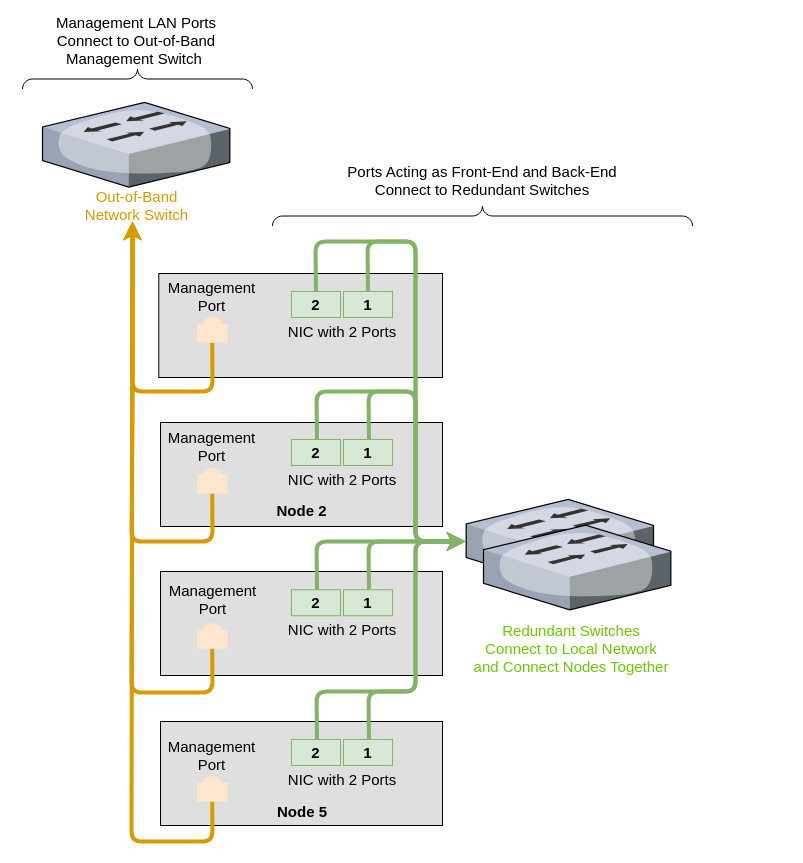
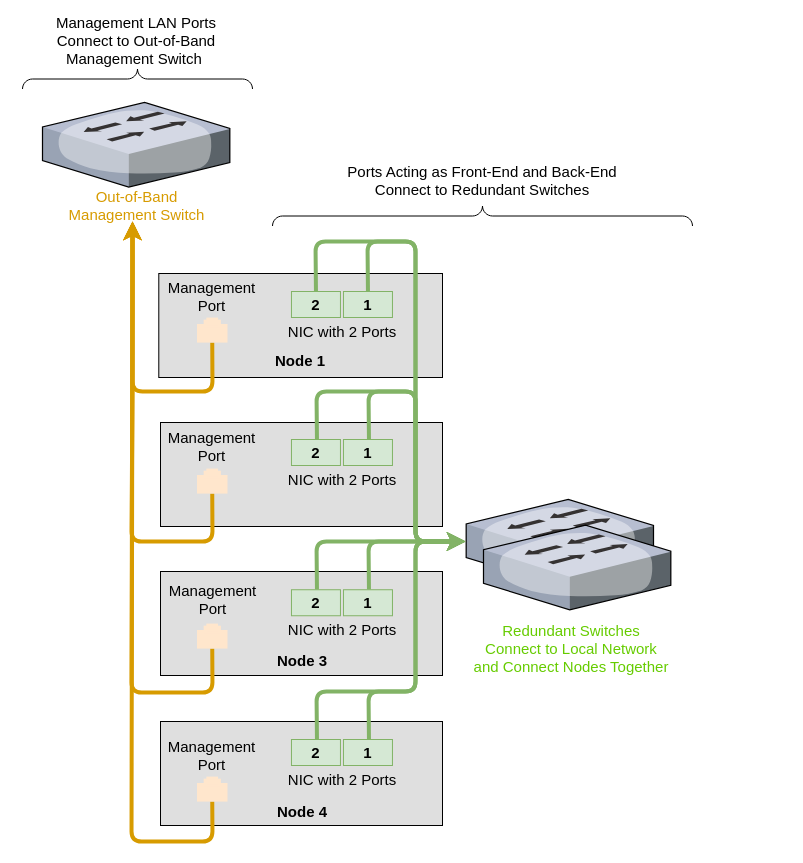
node "Out-of-Band Network Switch": label "Out-of-Band Network Switch" -> "Out-of-Band Management Switch"
node "Node 1": added
node "Node 2": removed
node "Node 3": added
node "Node 5": label "Node 5" -> "Node 4"
